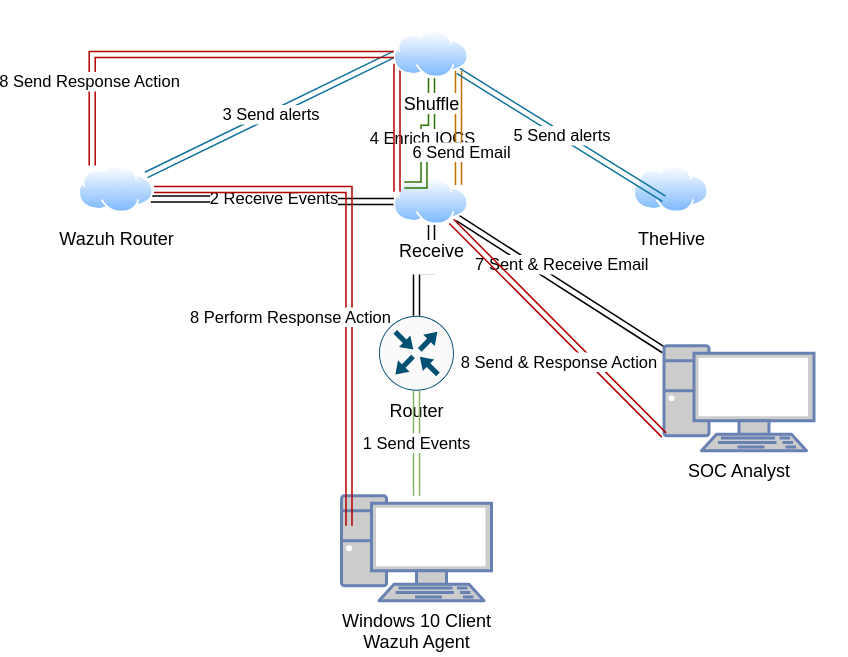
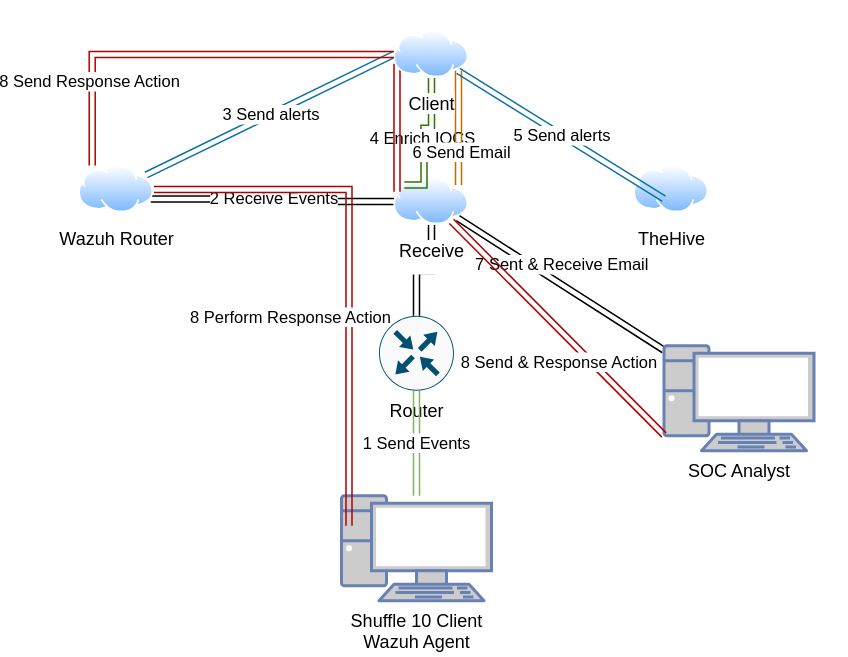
node "Shuffle": label "Shuffle" -> "Client"
node "Windows 10 Client Wazuh Agent": label "Windows 10 Client Wazuh Agent" -> "Shuffle 10 Client Wazuh Agent"
